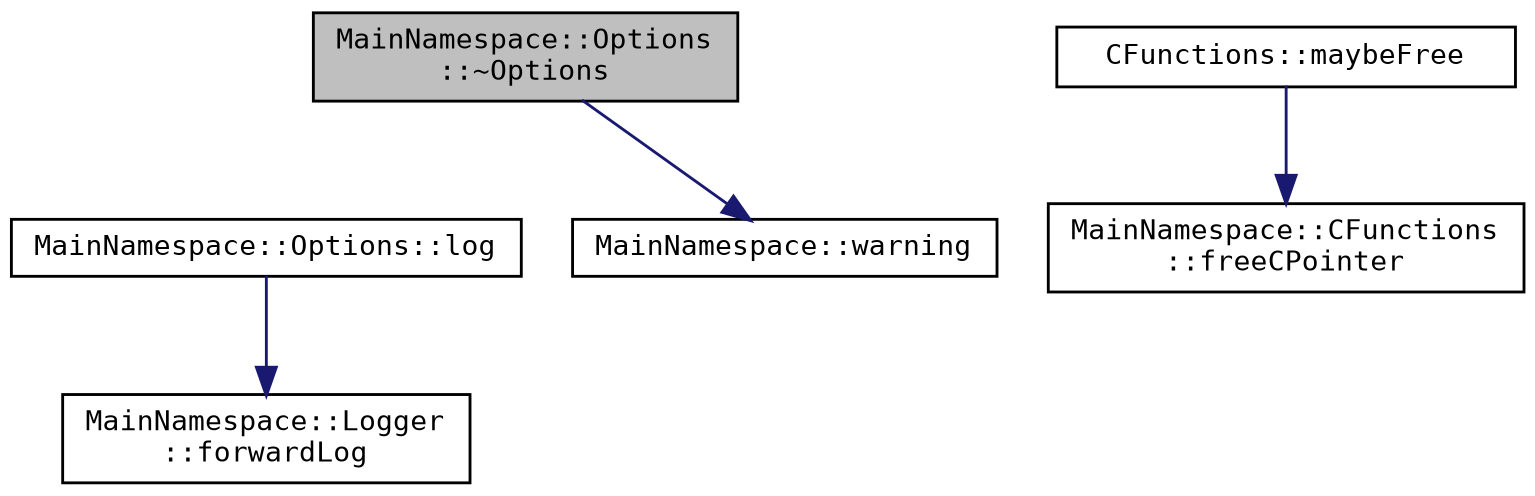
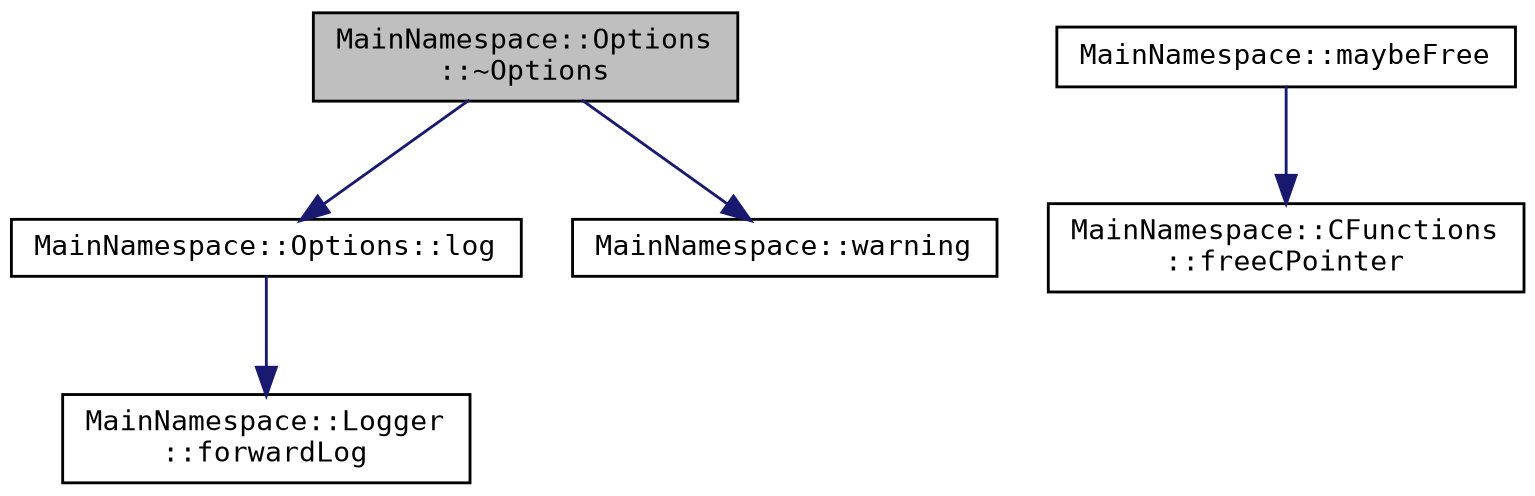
node "CFunctions::maybeFree": label "CFunctions::maybeFree" -> "MainNamespace::maybeFree"
edge "MainNamespace::Options ::~Options" -> "MainNamespace::Options::log": added
